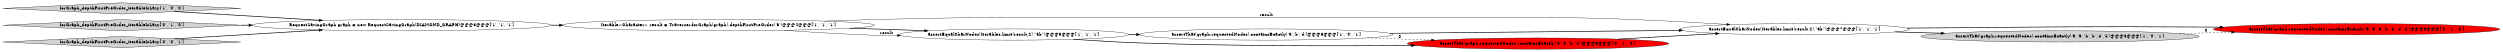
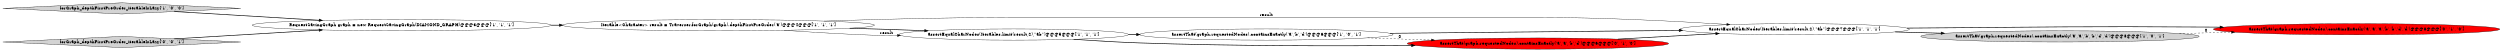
node "forGraph_depthFirstPreOrder_iterableIsLazy['0', '1', '0']": removed
